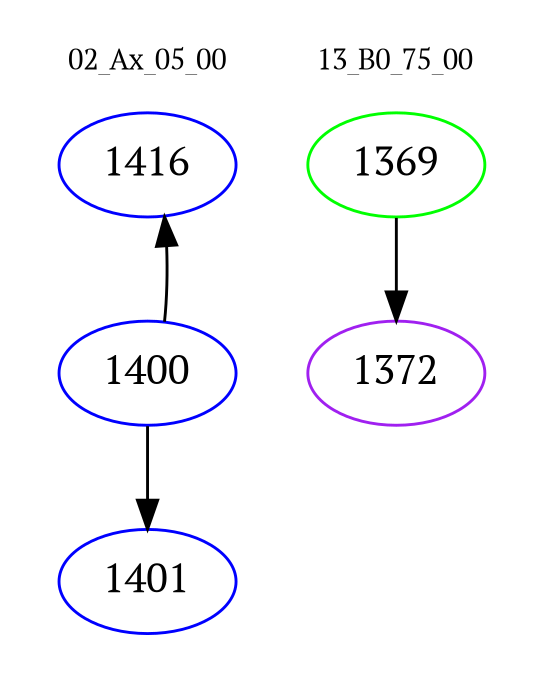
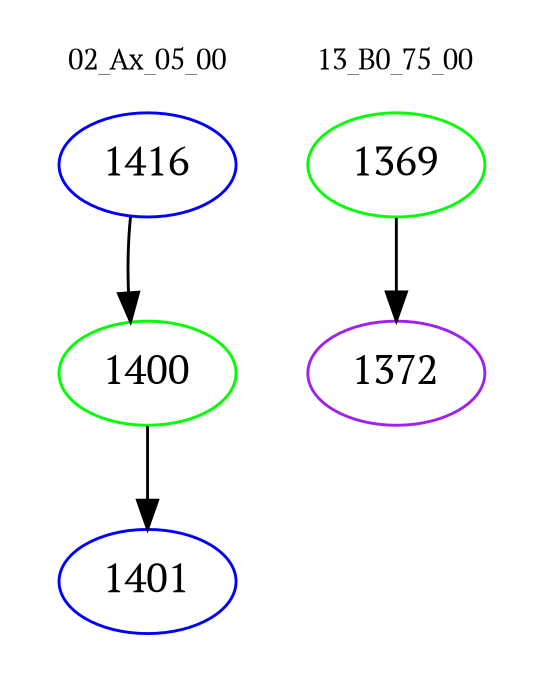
edge "1400" -> "1416": reversed
node "1400": color blue -> green
